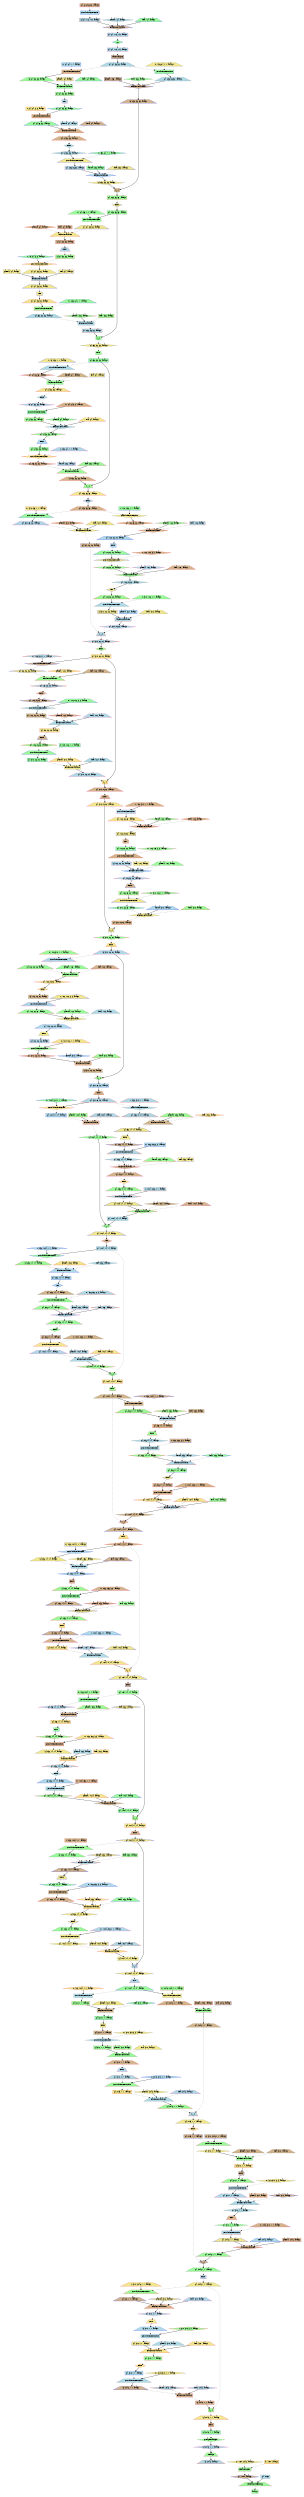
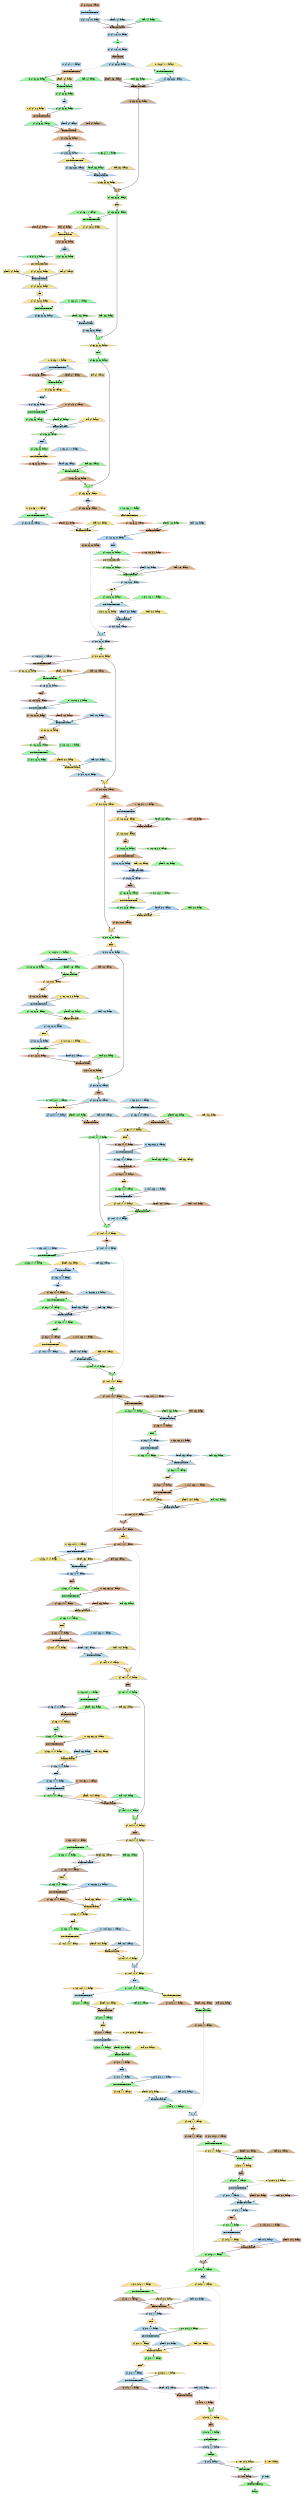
node "W: (2048, 1024, 1, 1), float32": removed
edge "(64, 2048), float32" -> "LinearFunction": added
